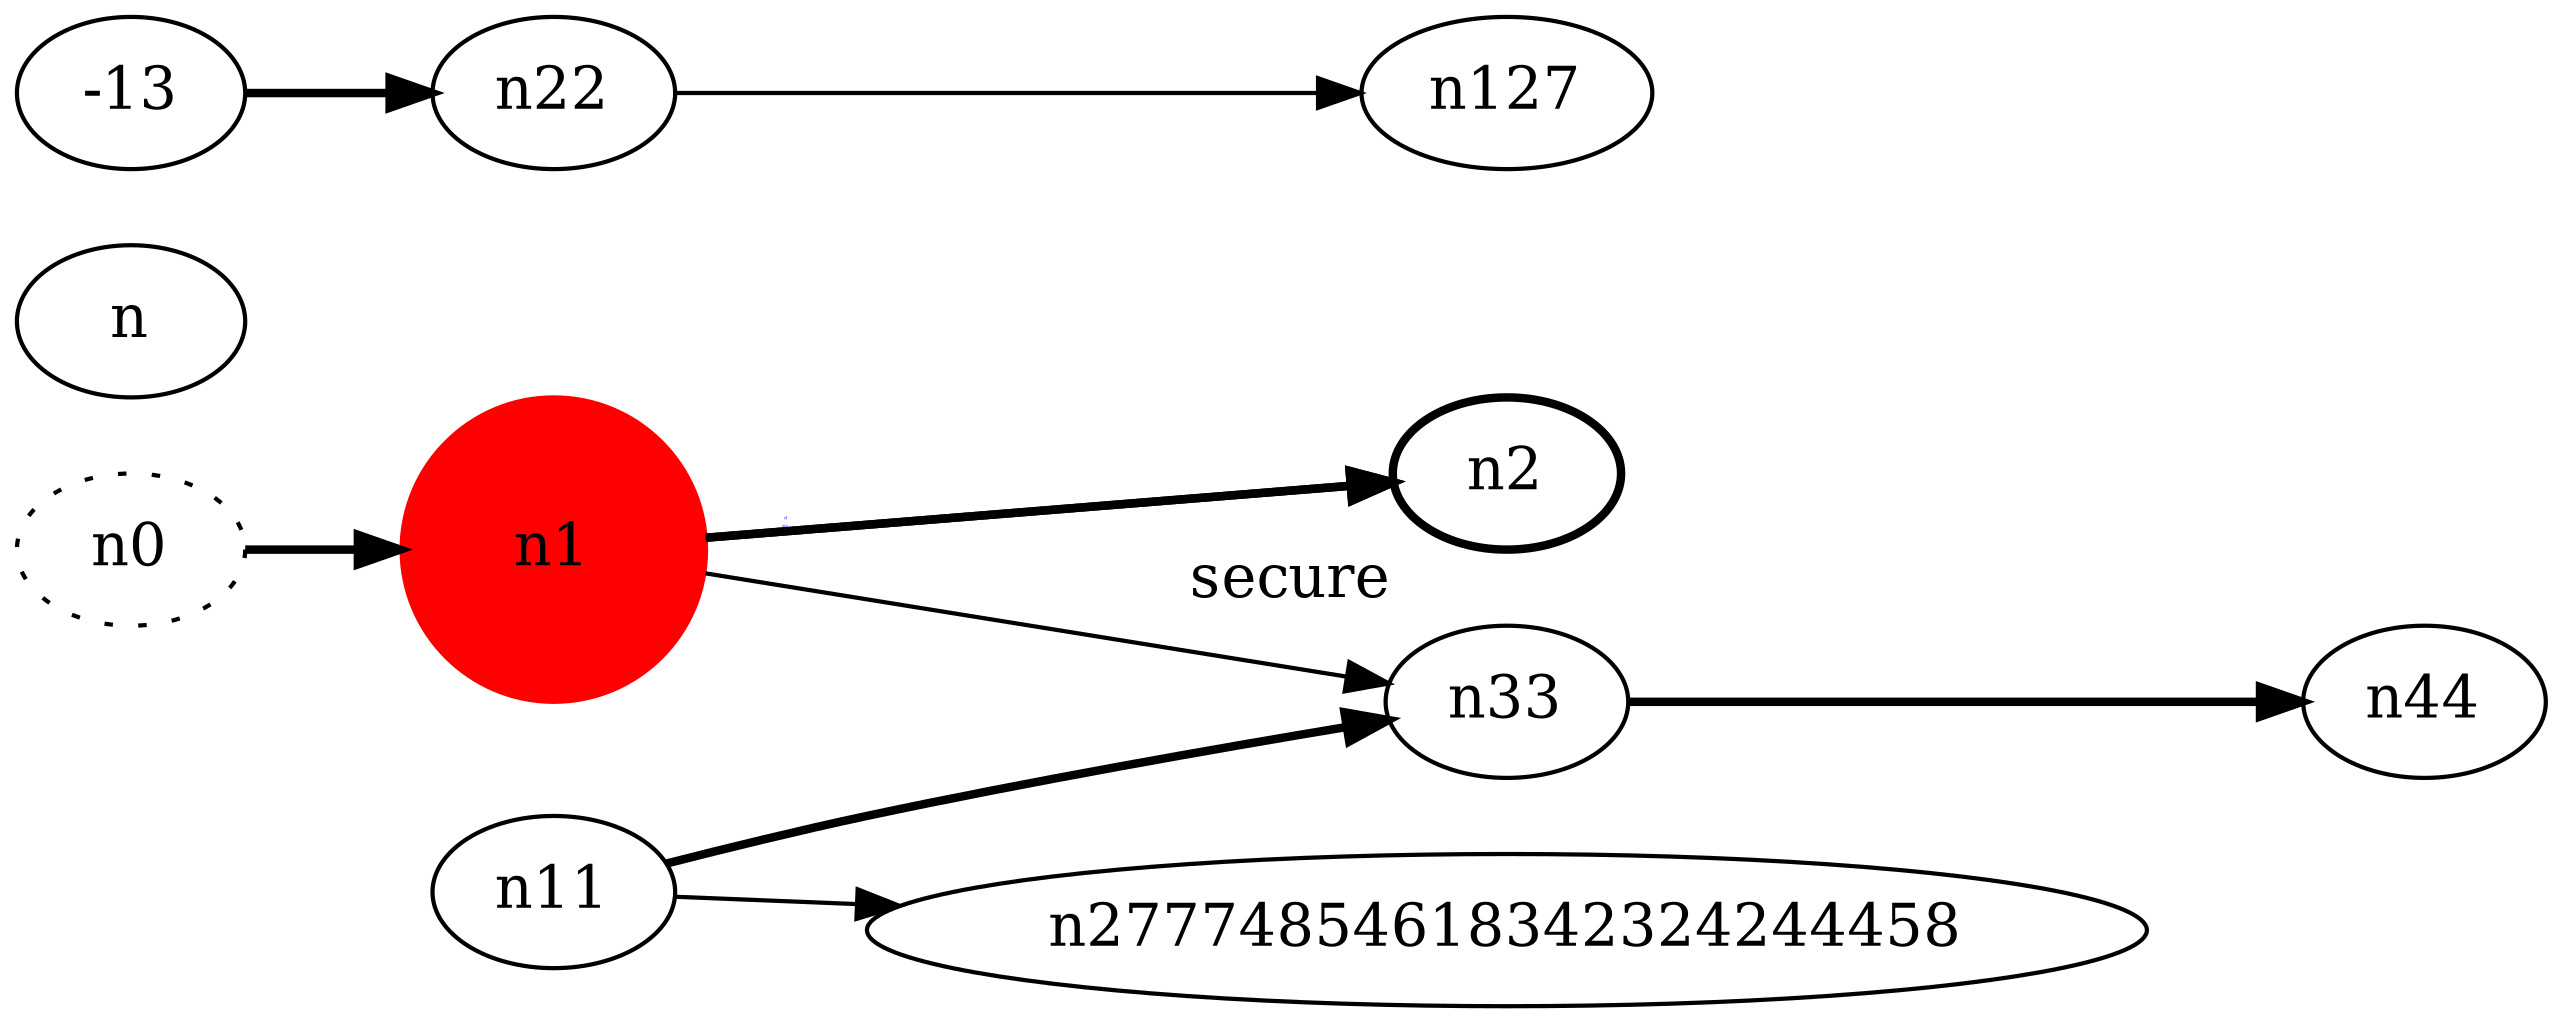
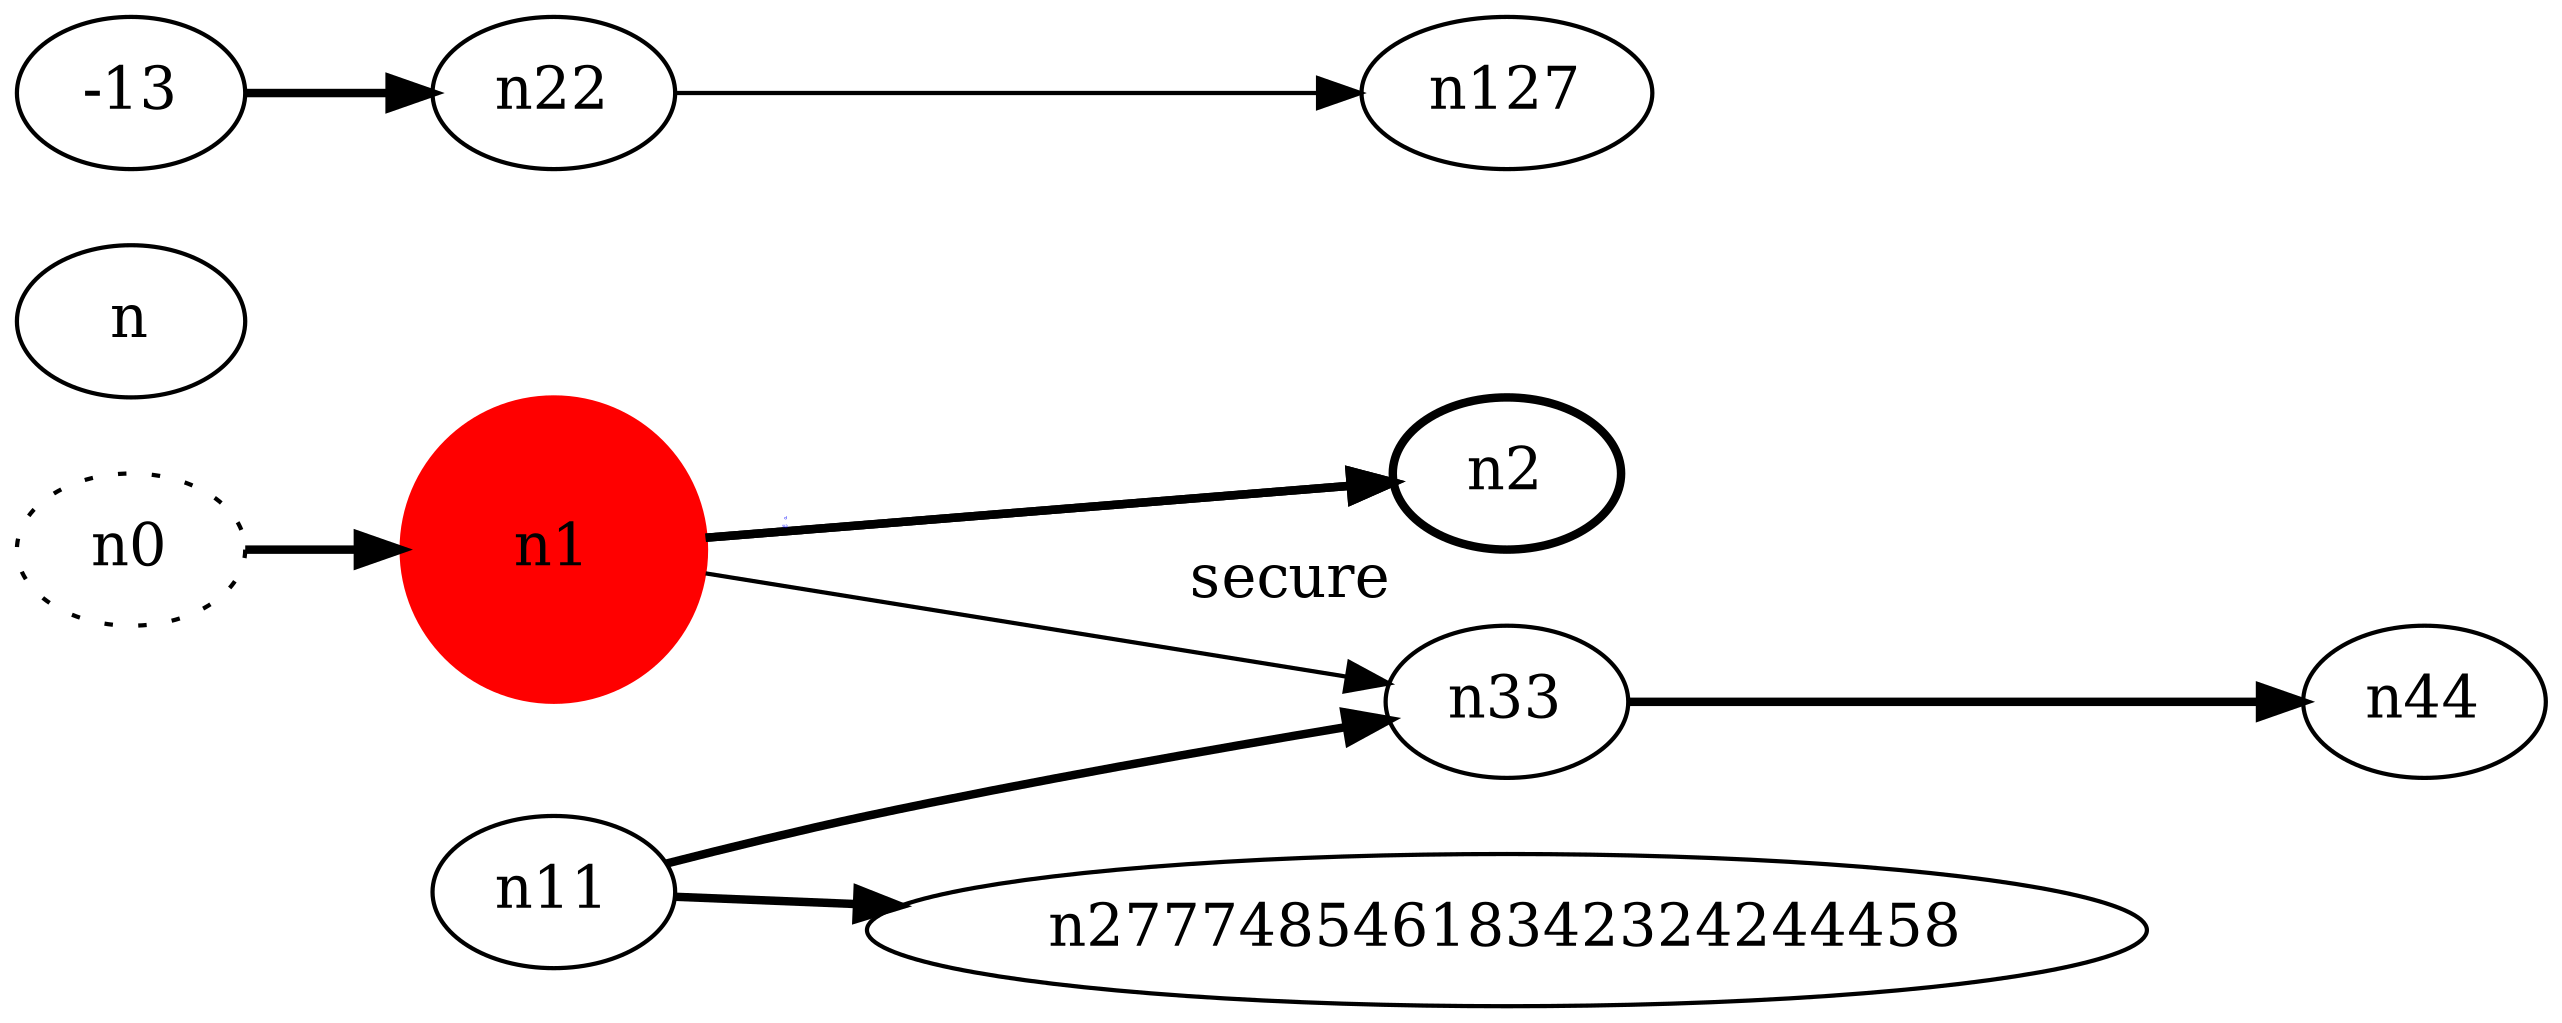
edge "n11" -> "n27774854618342324244458": style solid -> bold
